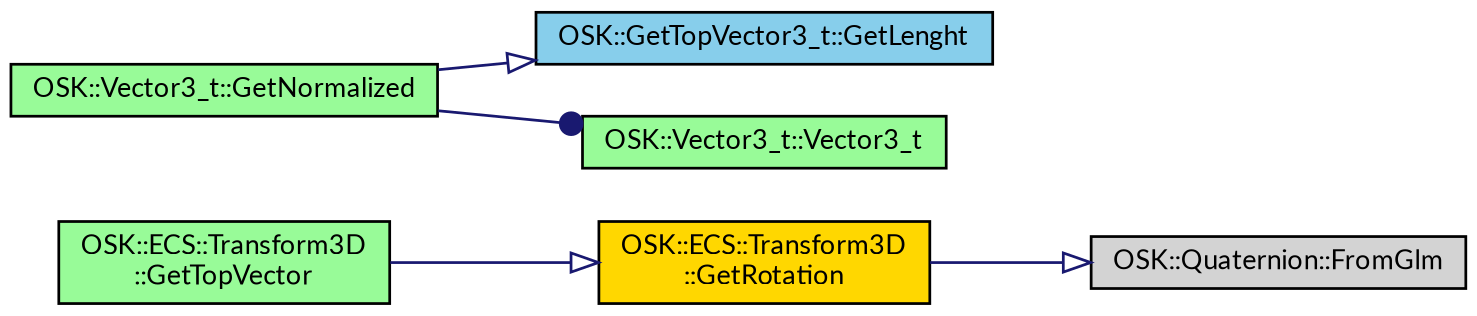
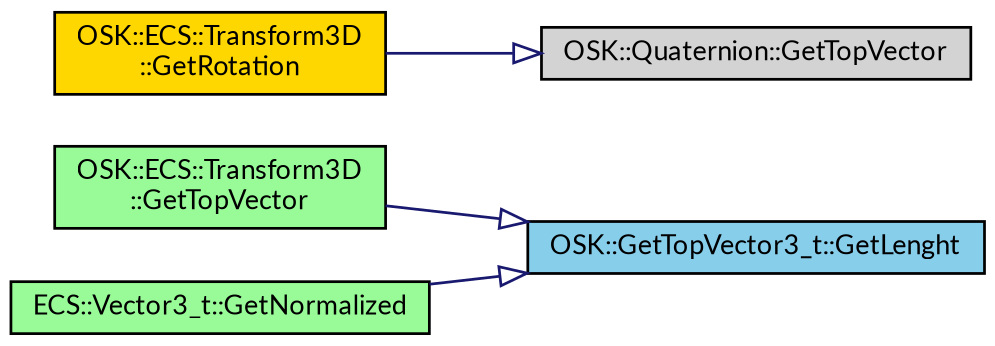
node "OSK::Vector3_t::GetNormalized": label "OSK::Vector3_t::GetNormalized" -> "ECS::Vector3_t::GetNormalized"
node "OSK::Vector3_t::Vector3_t": removed
edge "OSK::ECS::Transform3D ::GetTopVector" -> "OSK::ECS::Transform3D ::GetRotation": now "OSK::ECS::Transform3D ::GetTopVector" -> "OSK::GetTopVector3_t::GetLenght"
node "OSK::Quaternion::FromGlm": label "OSK::Quaternion::FromGlm" -> "OSK::Quaternion::GetTopVector"
